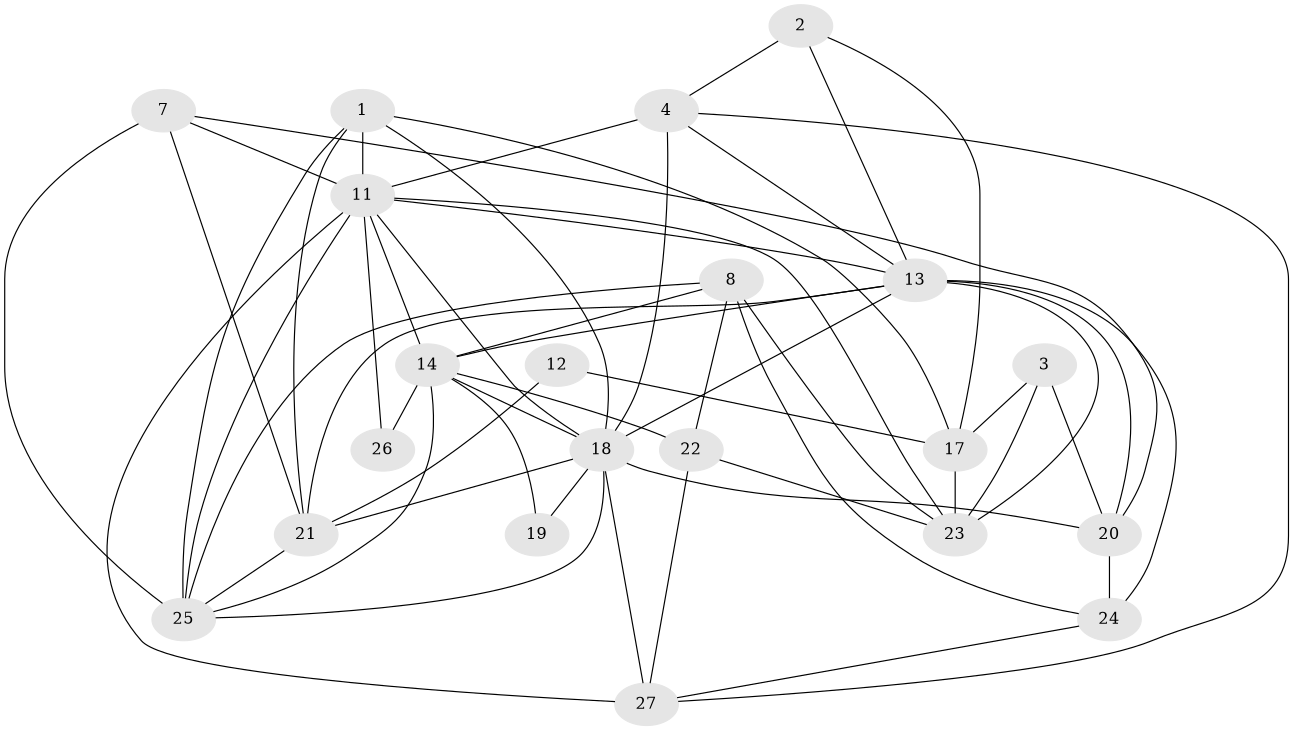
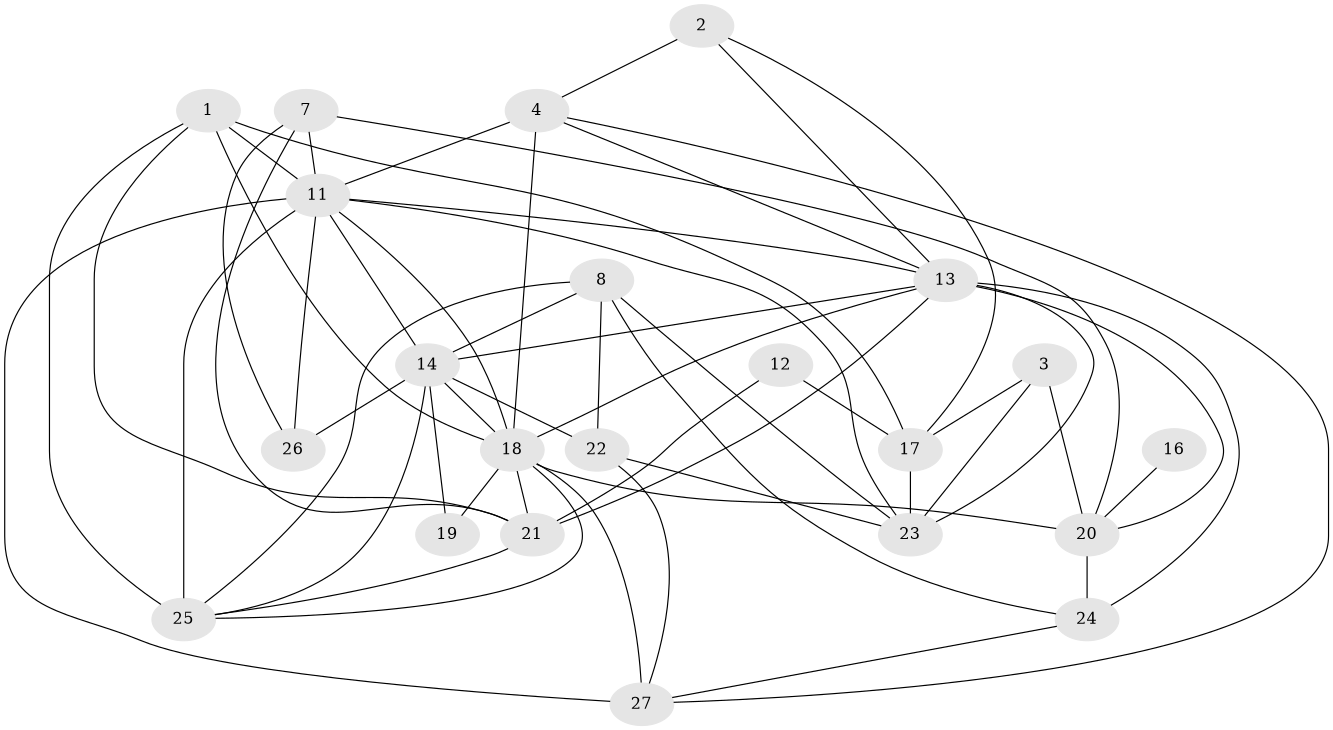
edge "7" -- "25": now "7" -- "26"
node "16": added
